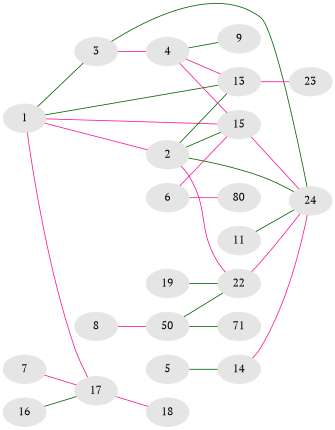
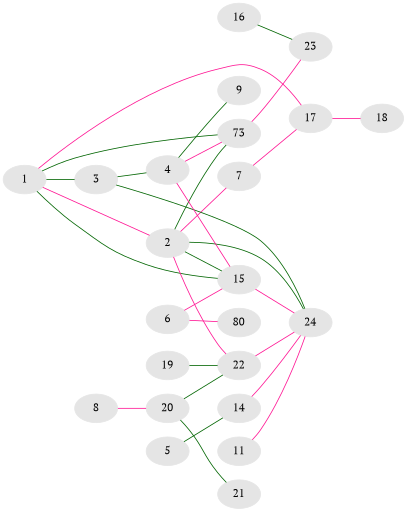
edge "3" -- "4": color deeppink -> darkgreen
node "13": label "13" -> "73"
edge "1" -- "15": color deeppink -> darkgreen
edge "7" -- "2": added
edge "24" -- "11": color darkgreen -> deeppink
node "50": label "50" -> "20"
node "71": label "71" -> "21"
edge "17" -- "16": now "23" -- "16"
